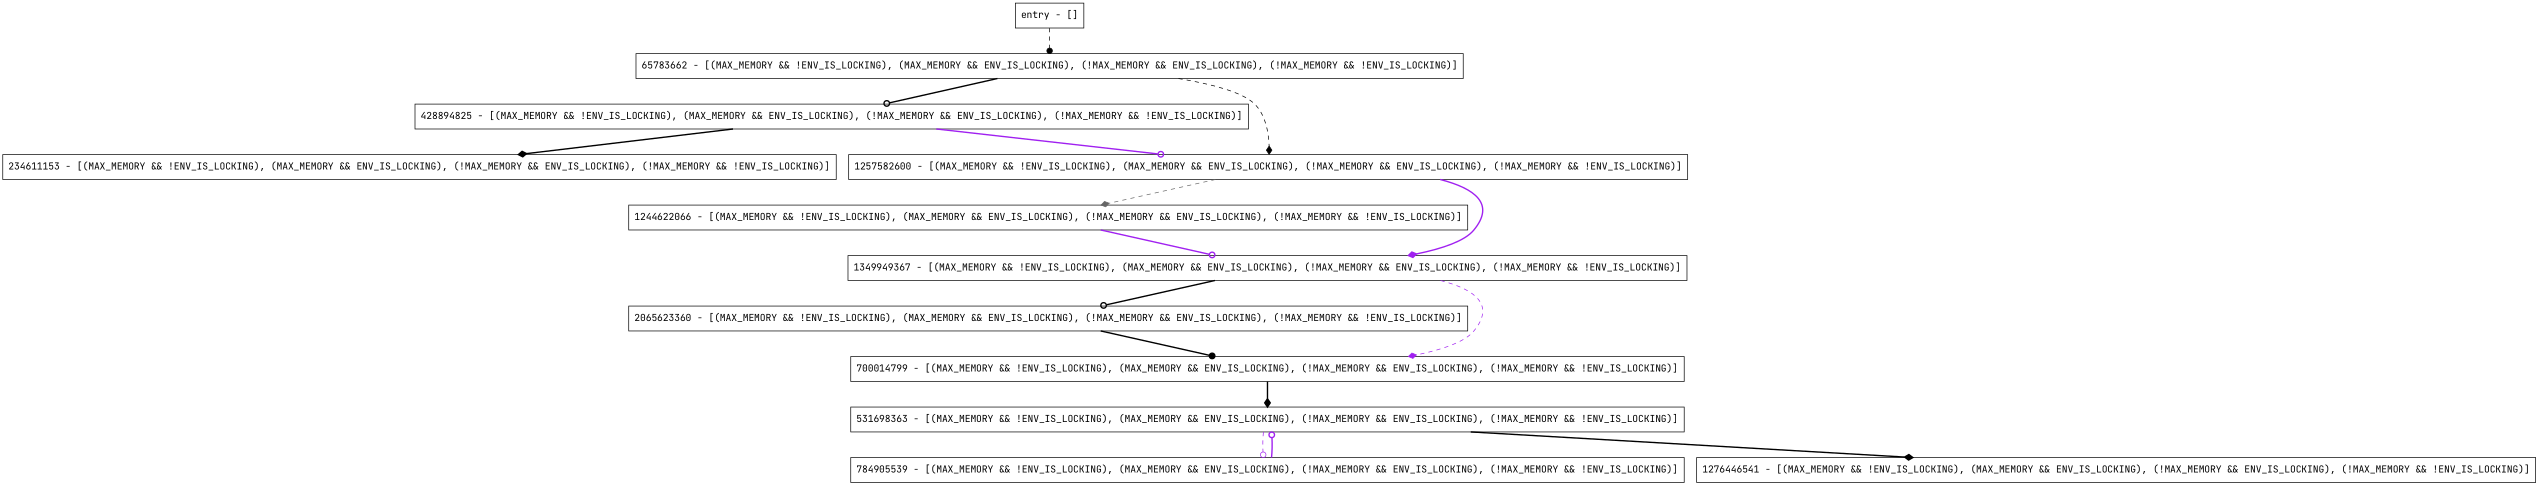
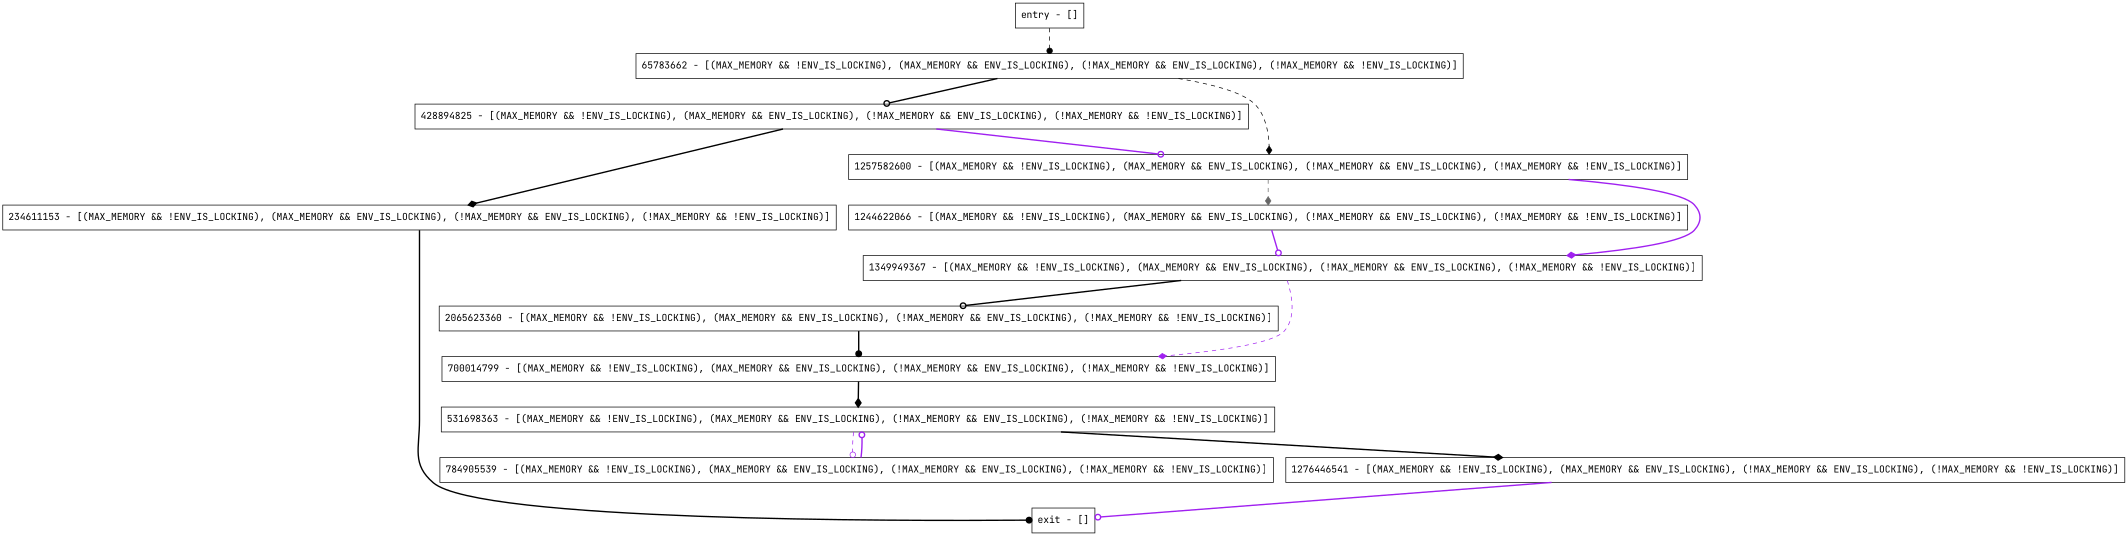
node "exit - []": added
